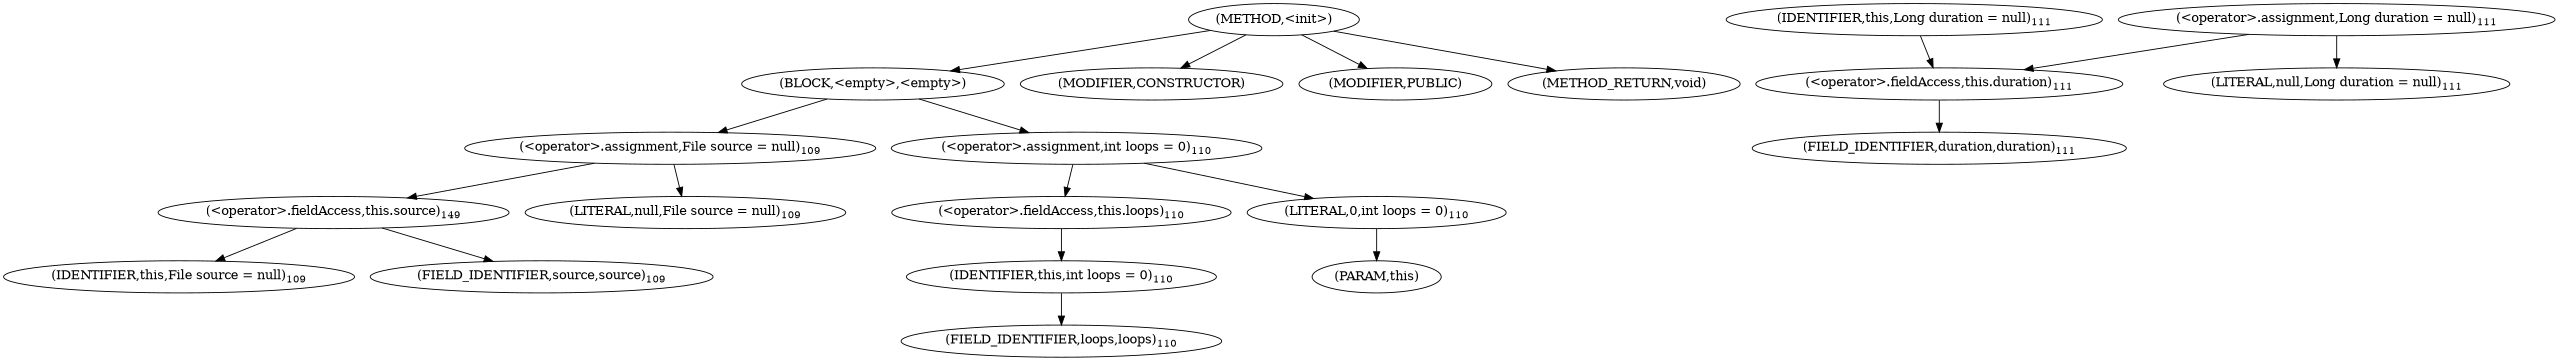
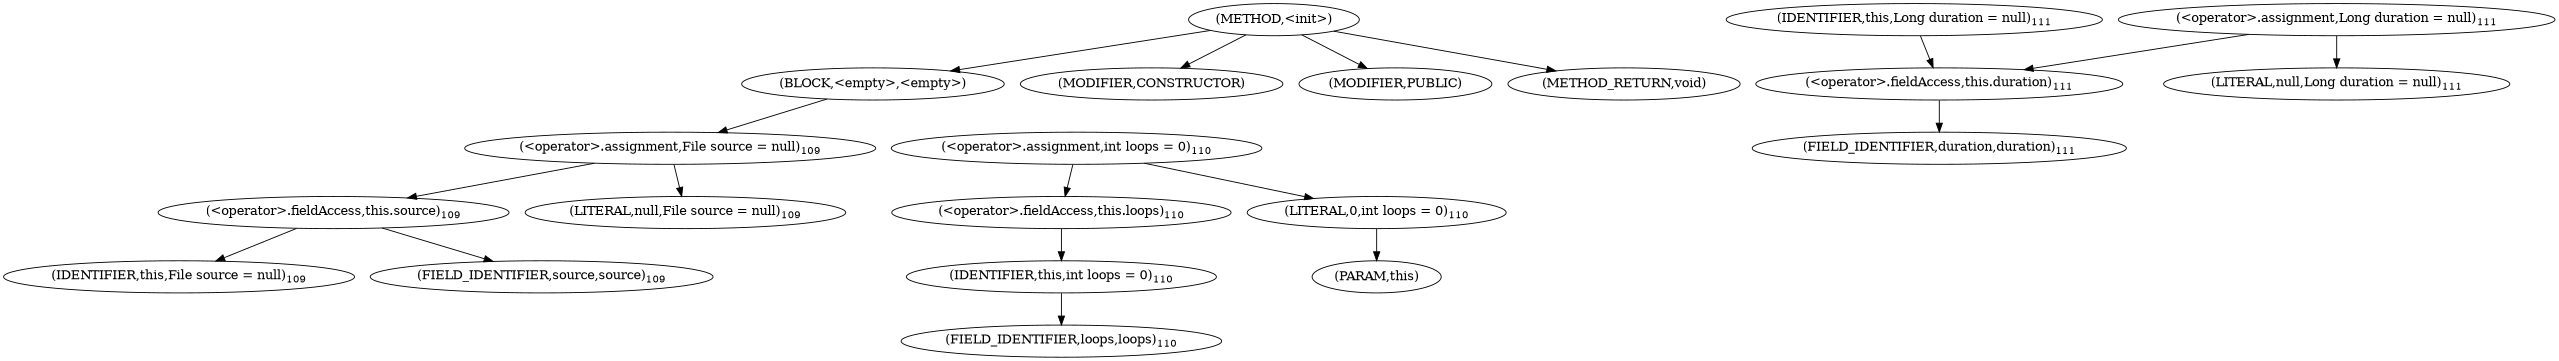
edge "(BLOCK,<empty>,<empty>)" -> "(<operator>.assignment,int loops = 0)": removed
node "(<operator>.fieldAccess,this.source)": text "149" -> "109"
